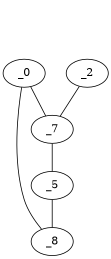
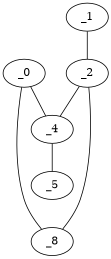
node "_1": added
node "_7": label "_7" -> "_4"
edge "_5" -- "_8": now "_2" -- "_8"
